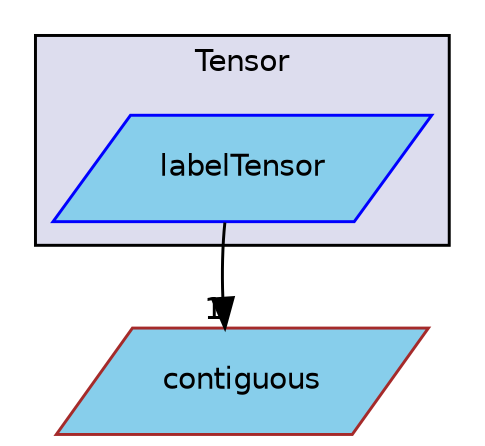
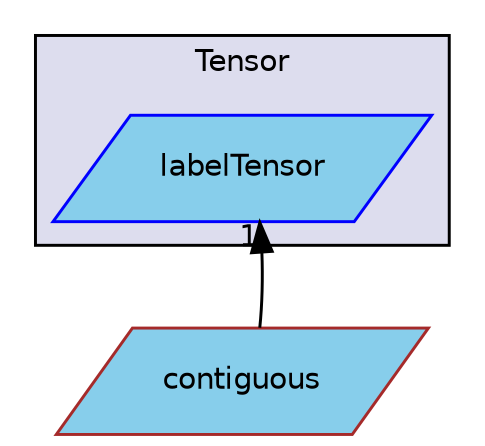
edge "labelTensor" -> "contiguous": reversed
